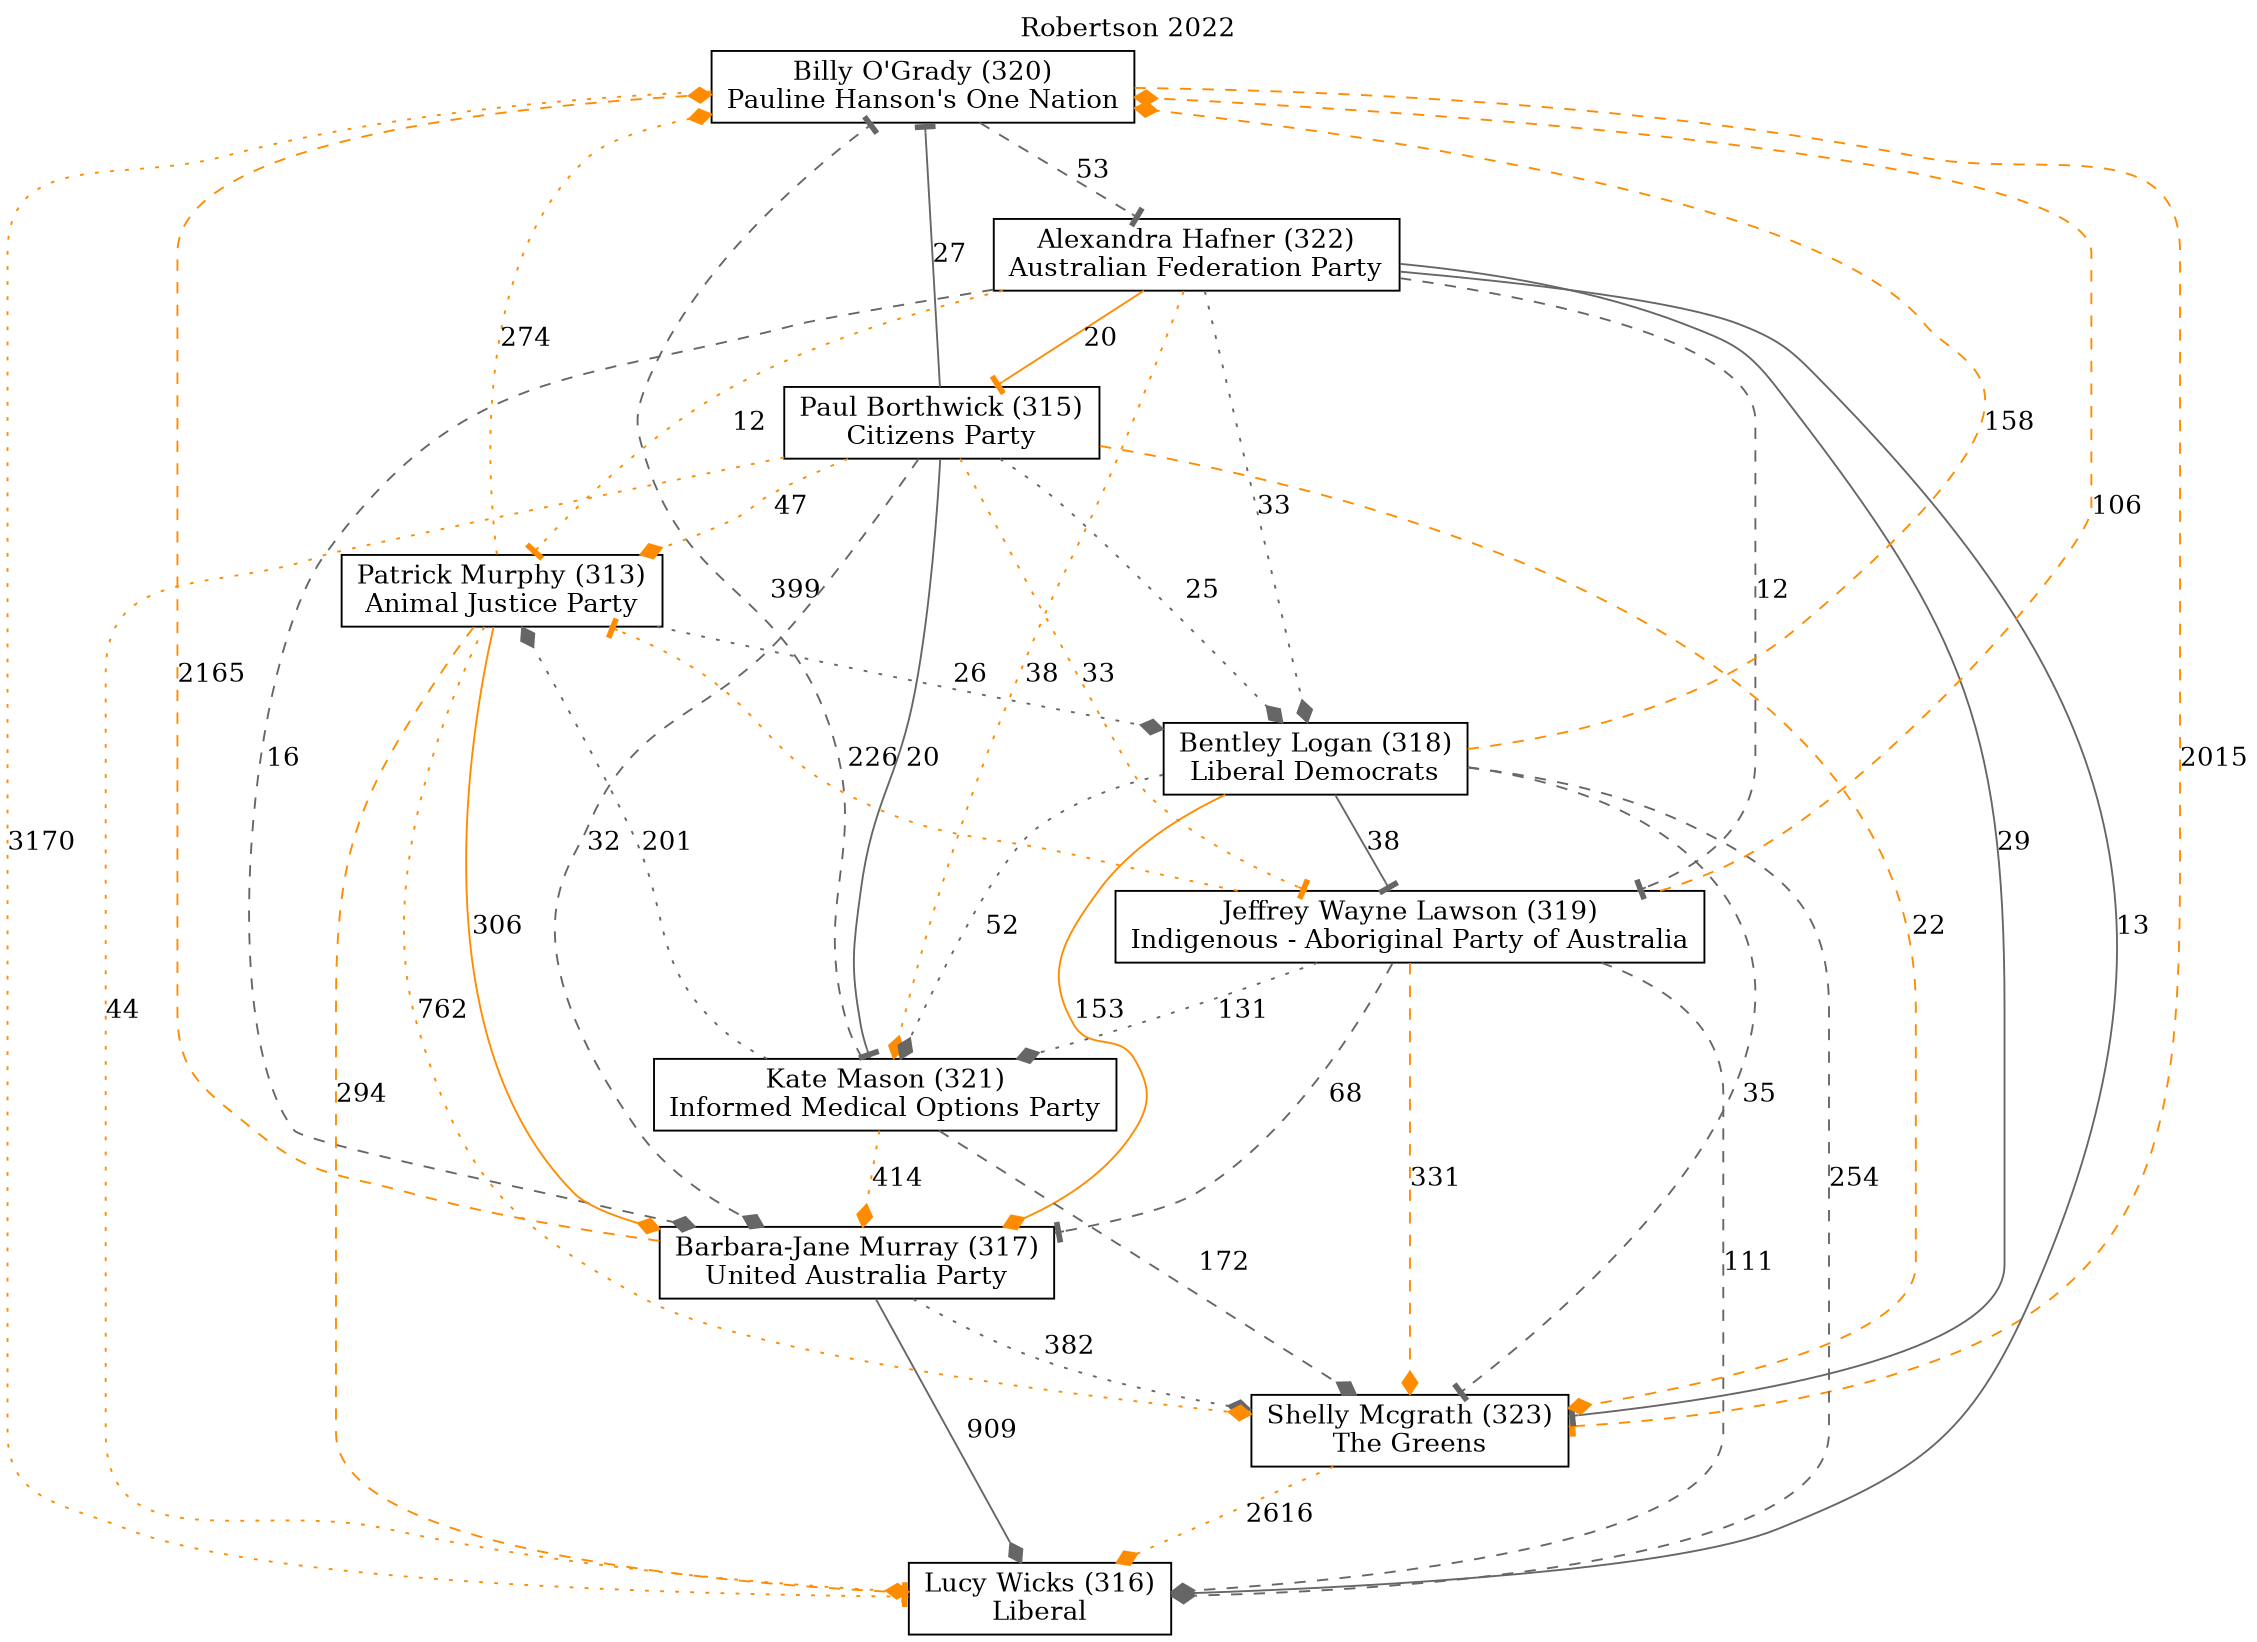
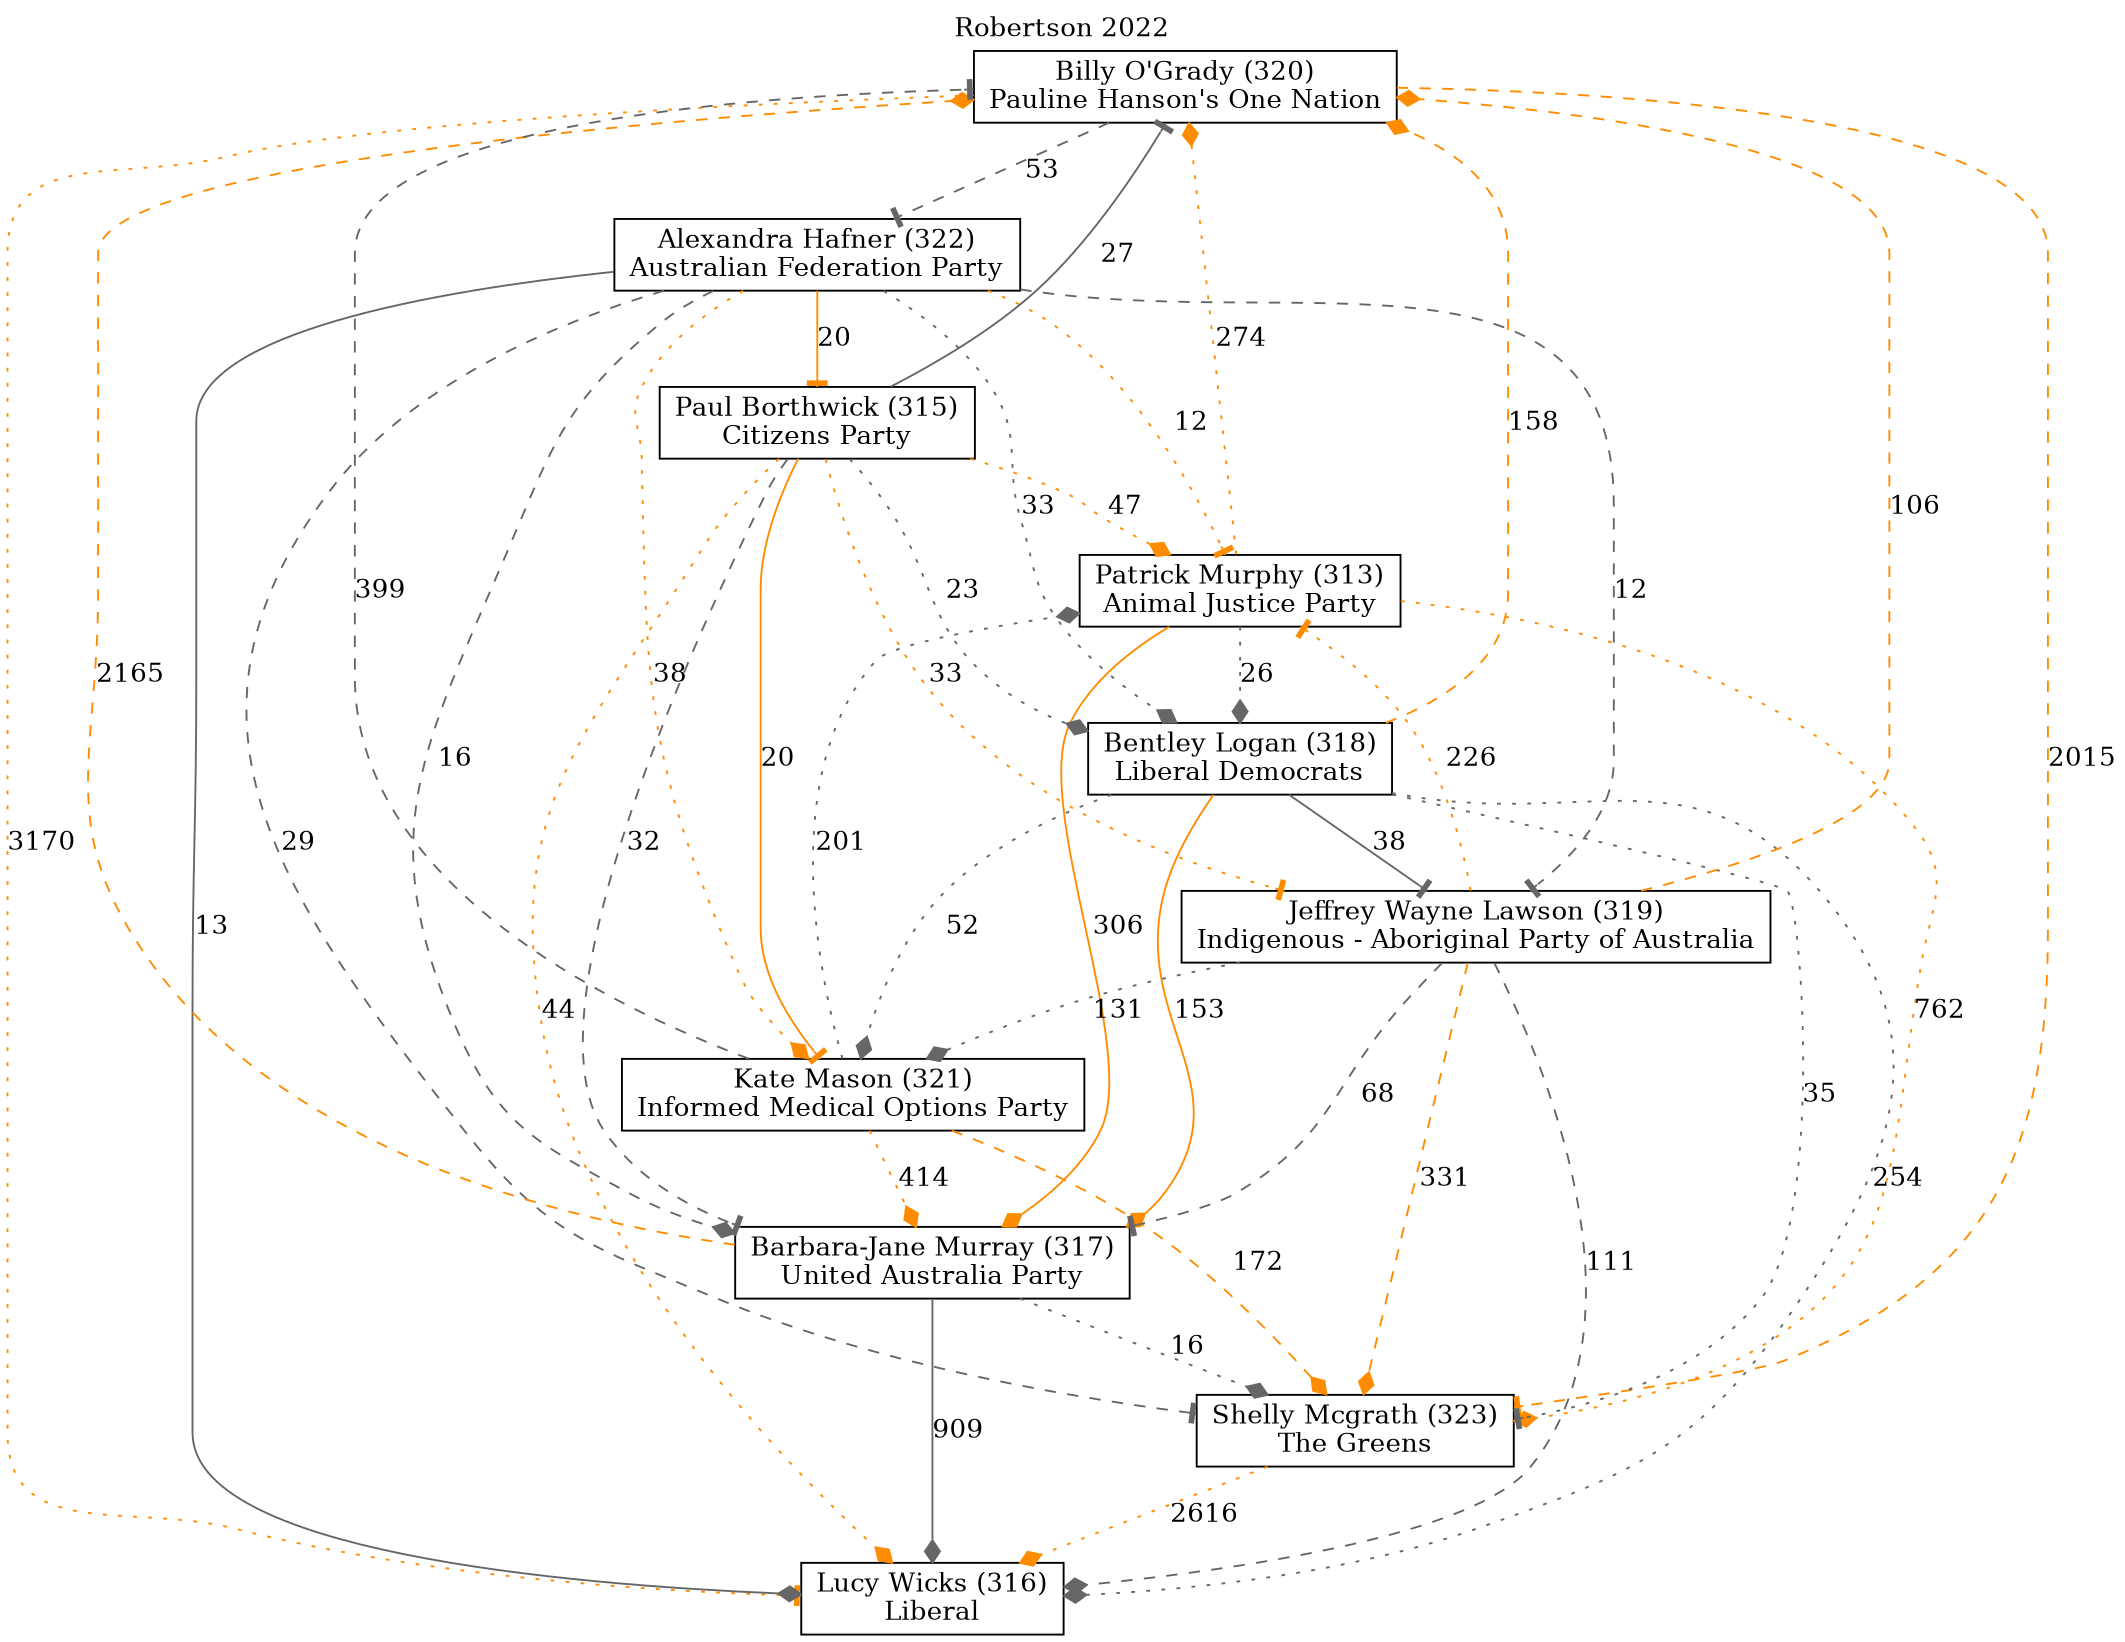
edge "Paul Borthwick (315) Citizens Party" -> "Bentley Logan (318) Liberal Democrats": label "25" -> "23"
edge "Paul Borthwick (315) Citizens Party" -> "Kate Mason (321) Informed Medical Options Party": color gray40 -> darkorange
edge "Paul Borthwick (315) Citizens Party" -> "Shelly Mcgrath (323) The Greens": removed, label "22"
edge "Paul Borthwick (315) Citizens Party" -> "Barbara-Jane Murray (317) United Australia Party": arrowhead diamond -> tee
edge "Alexandra Hafner (322) Australian Federation Party" -> "Shelly Mcgrath (323) The Greens": style solid -> dashed
edge "Bentley Logan (318) Liberal Democrats" -> "Shelly Mcgrath (323) The Greens": style dashed -> dotted
edge "Kate Mason (321) Informed Medical Options Party" -> "Shelly Mcgrath (323) The Greens": color gray40 -> darkorange
edge "Patrick Murphy (313) Animal Justice Party" -> "Lucy Wicks (316) Liberal": removed, label "294"
edge "Bentley Logan (318) Liberal Democrats" -> "Lucy Wicks (316) Liberal": style dashed -> dotted
edge "Barbara-Jane Murray (317) United Australia Party" -> "Shelly Mcgrath (323) The Greens": label "382" -> "16"
